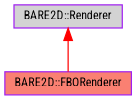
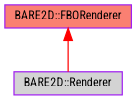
edge "BARE2D::FBORenderer" -> "BARE2D::Renderer": reversed
